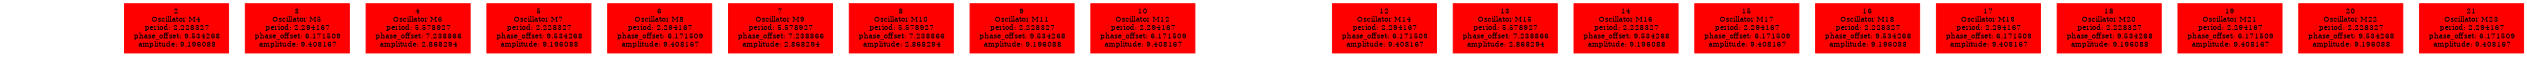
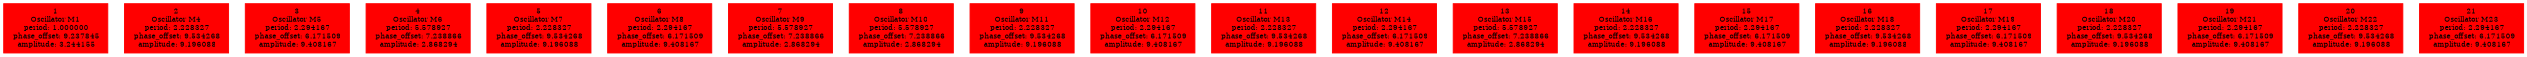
node "1": added
node "11": added
